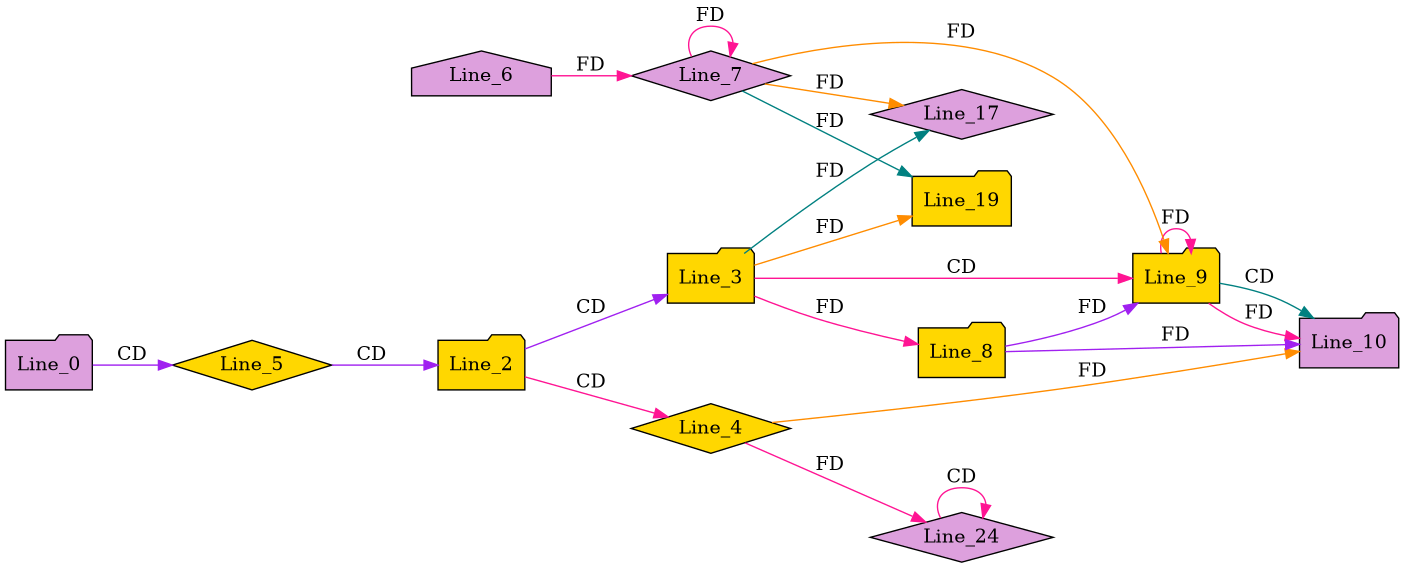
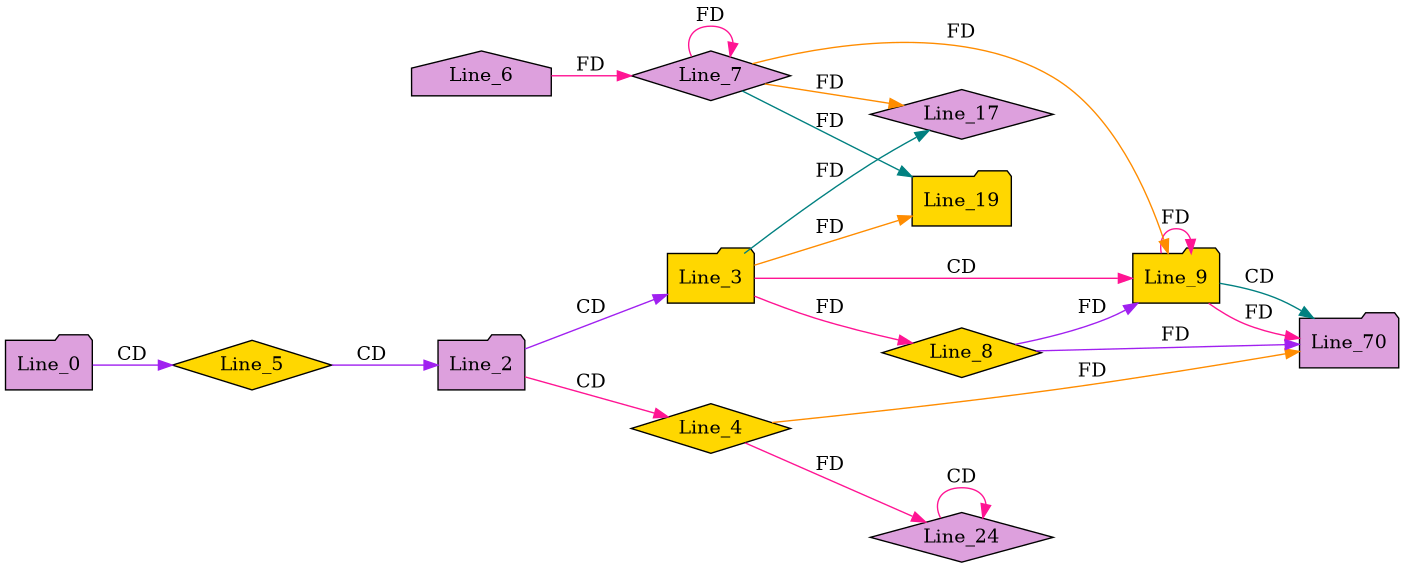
node "Line_10": label "Line_10" -> "Line_70"
node "Line_8": shape folder -> diamond
node "Line_2": fillcolor gold -> plum
